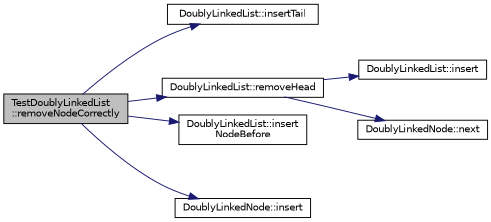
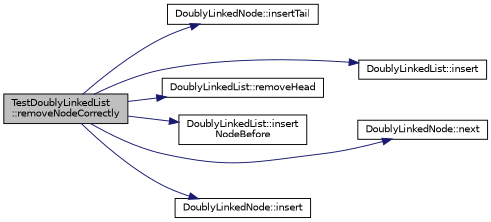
node "DoublyLinkedList::insertTail": label "DoublyLinkedList::insertTail" -> "DoublyLinkedNode::insertTail"
edge "DoublyLinkedList::removeHead" -> "DoublyLinkedList::insert": now "TestDoublyLinkedList ::removeNodeCorrectly" -> "DoublyLinkedList::insert"
edge "DoublyLinkedList::removeHead" -> "DoublyLinkedNode::next": now "TestDoublyLinkedList ::removeNodeCorrectly" -> "DoublyLinkedNode::next"
